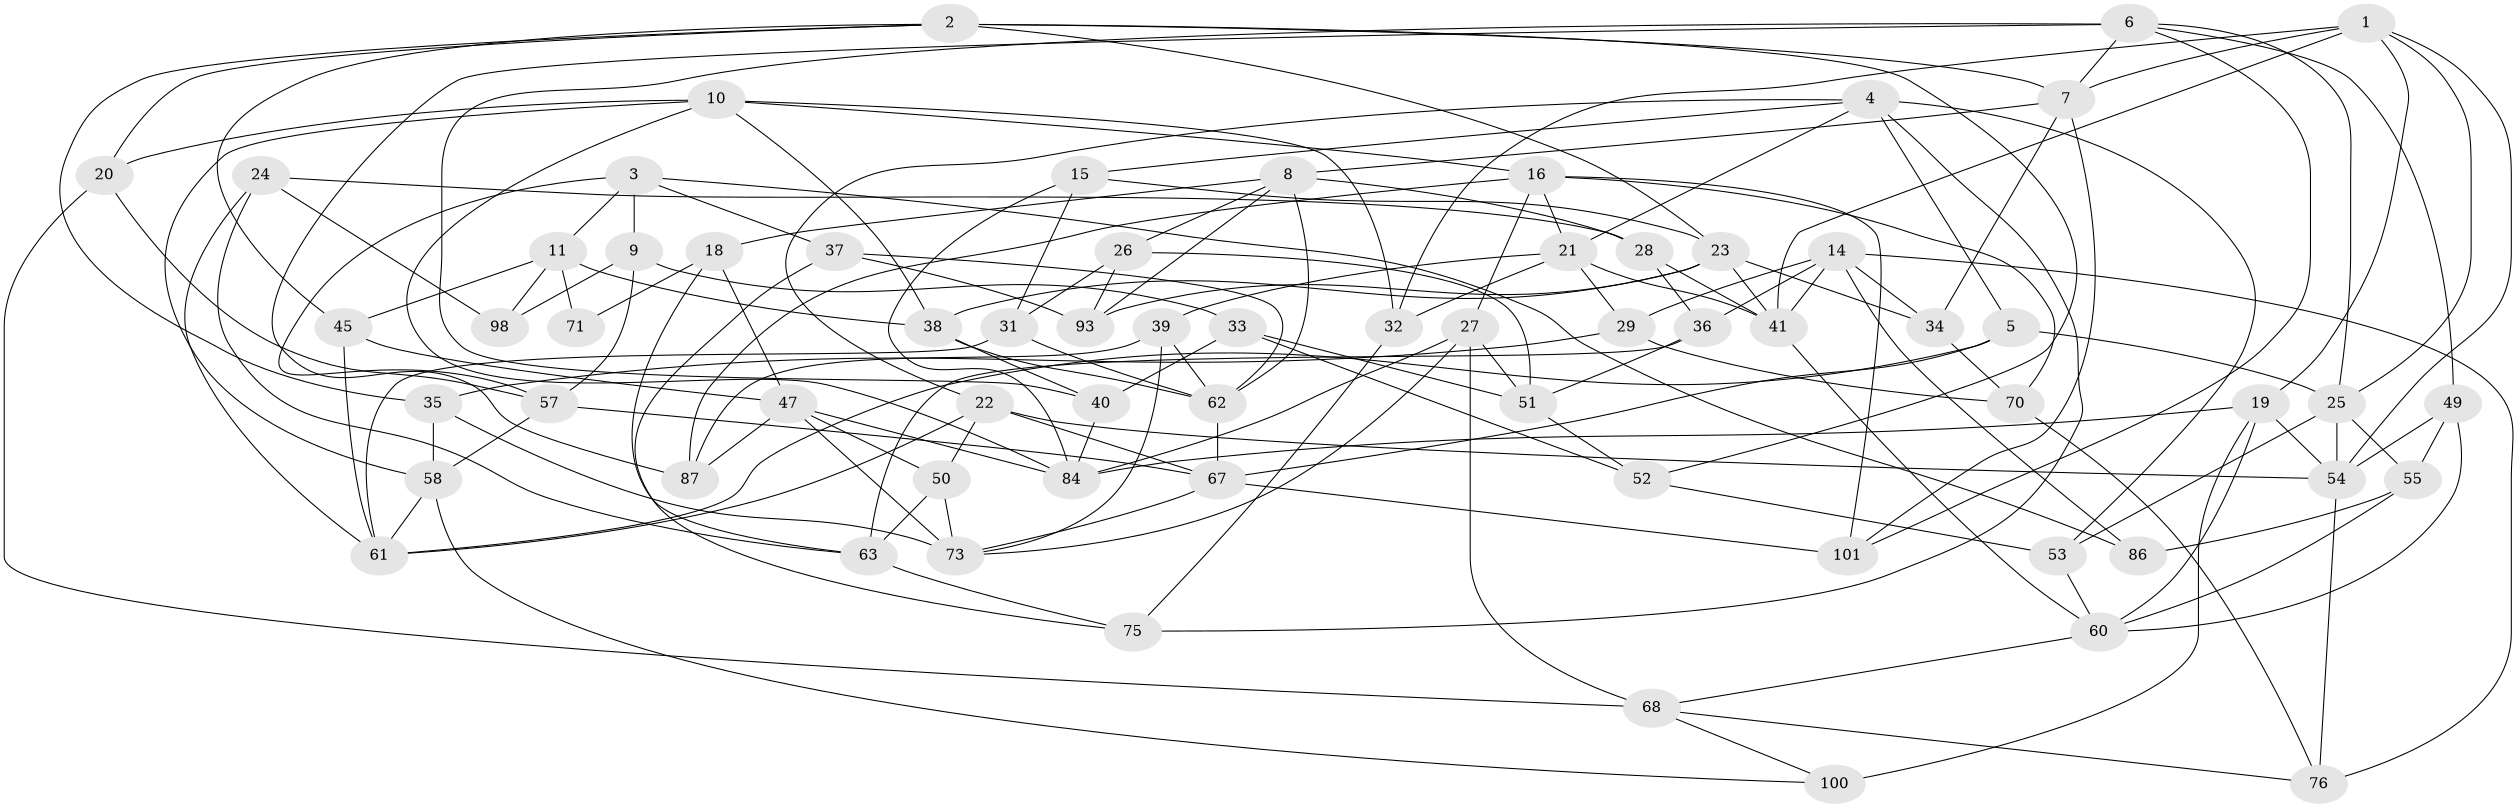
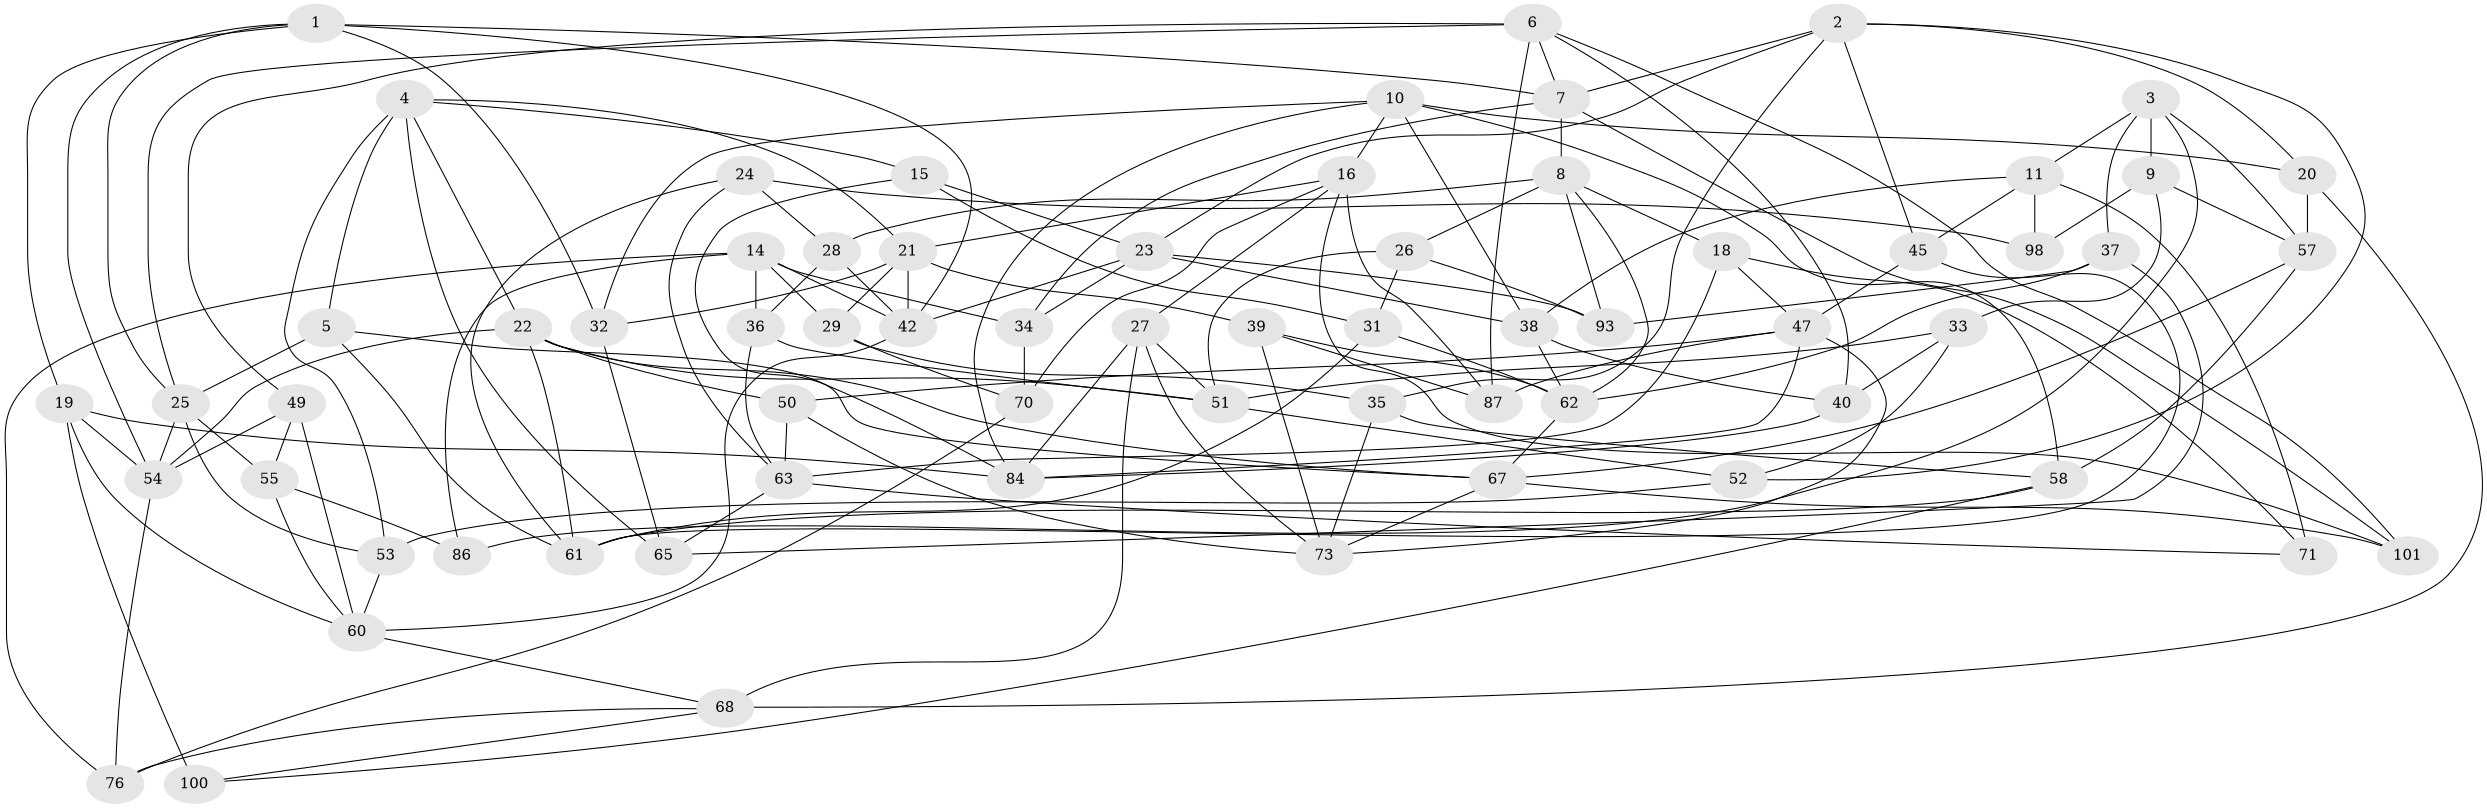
node "41": label "41" -> "42"
edge "22" -- "51": added
edge "63" -- "71": added
node "75": label "75" -> "65"
